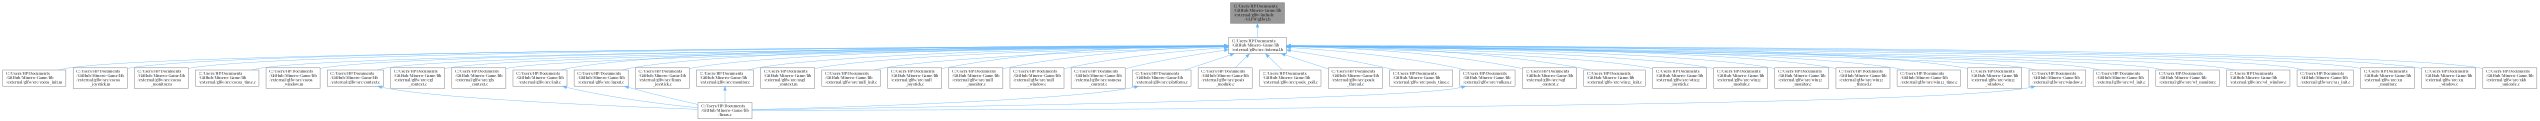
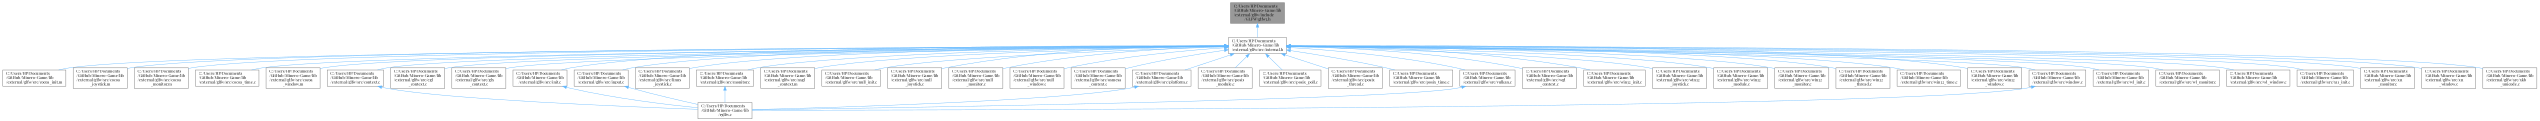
node "C:/Users/HP/Documents /GitHub/Minero-Game/lib /linux.c": label "C:/Users/HP/Documents /GitHub/Minero-Game/lib /linux.c" -> "C:/Users/HP/Documents /GitHub/Minero-Game/lib /rglfw.c"
